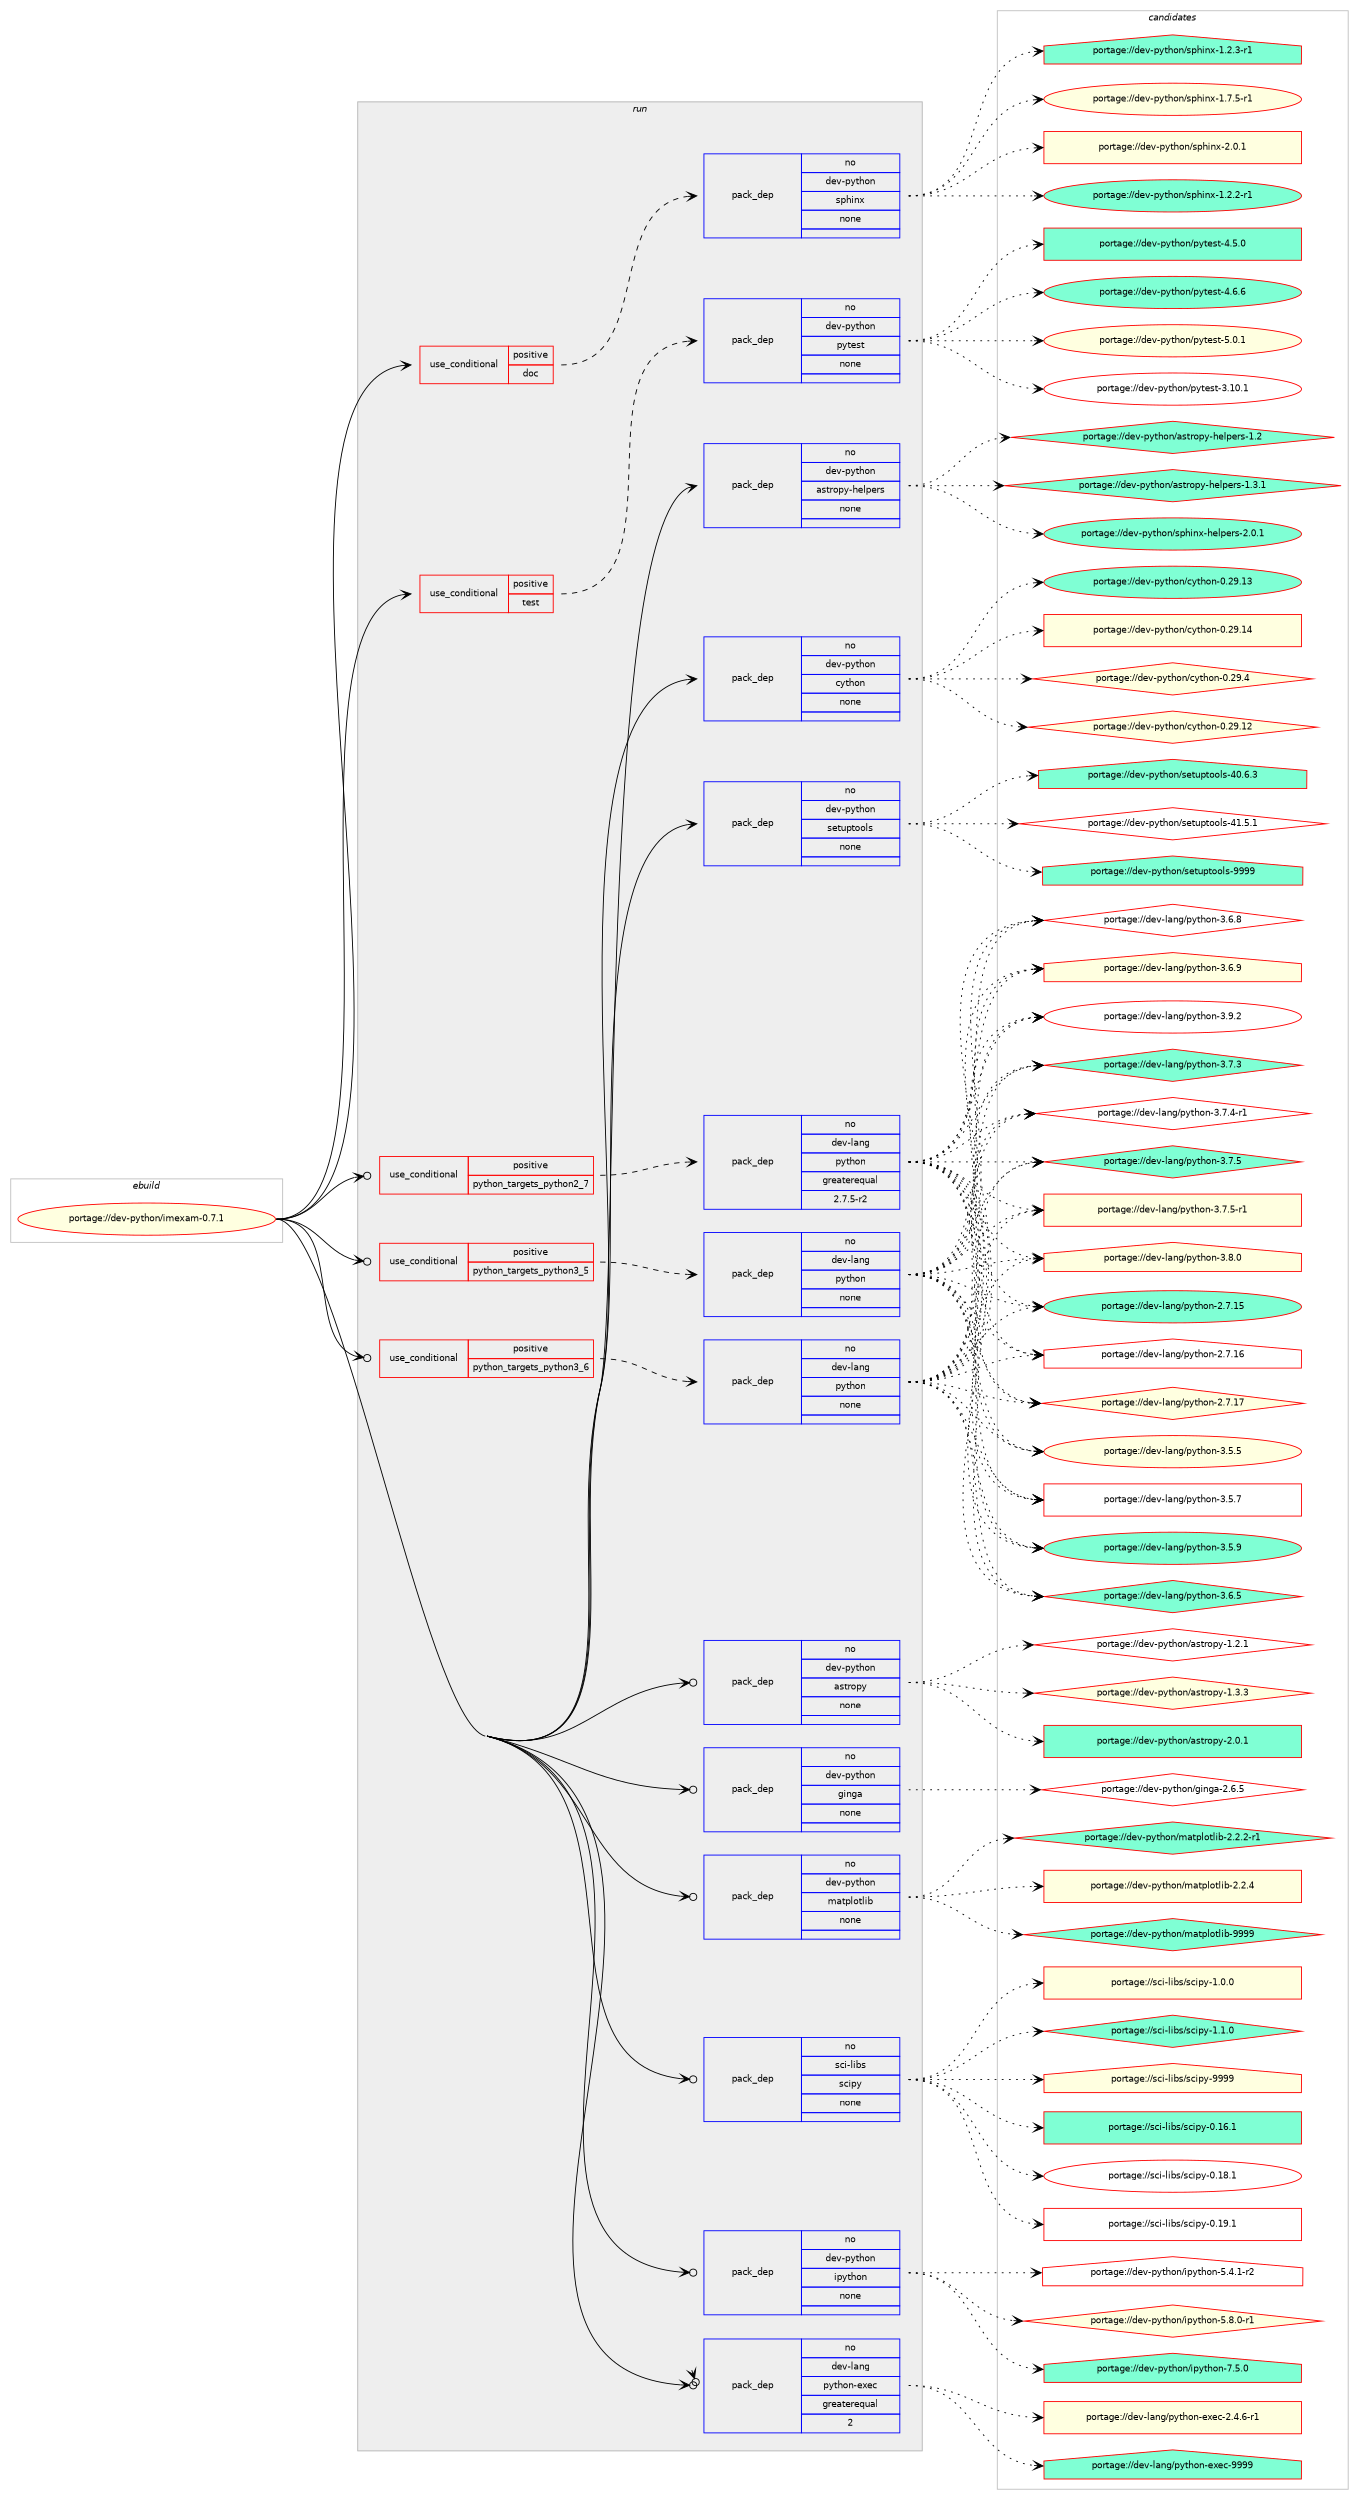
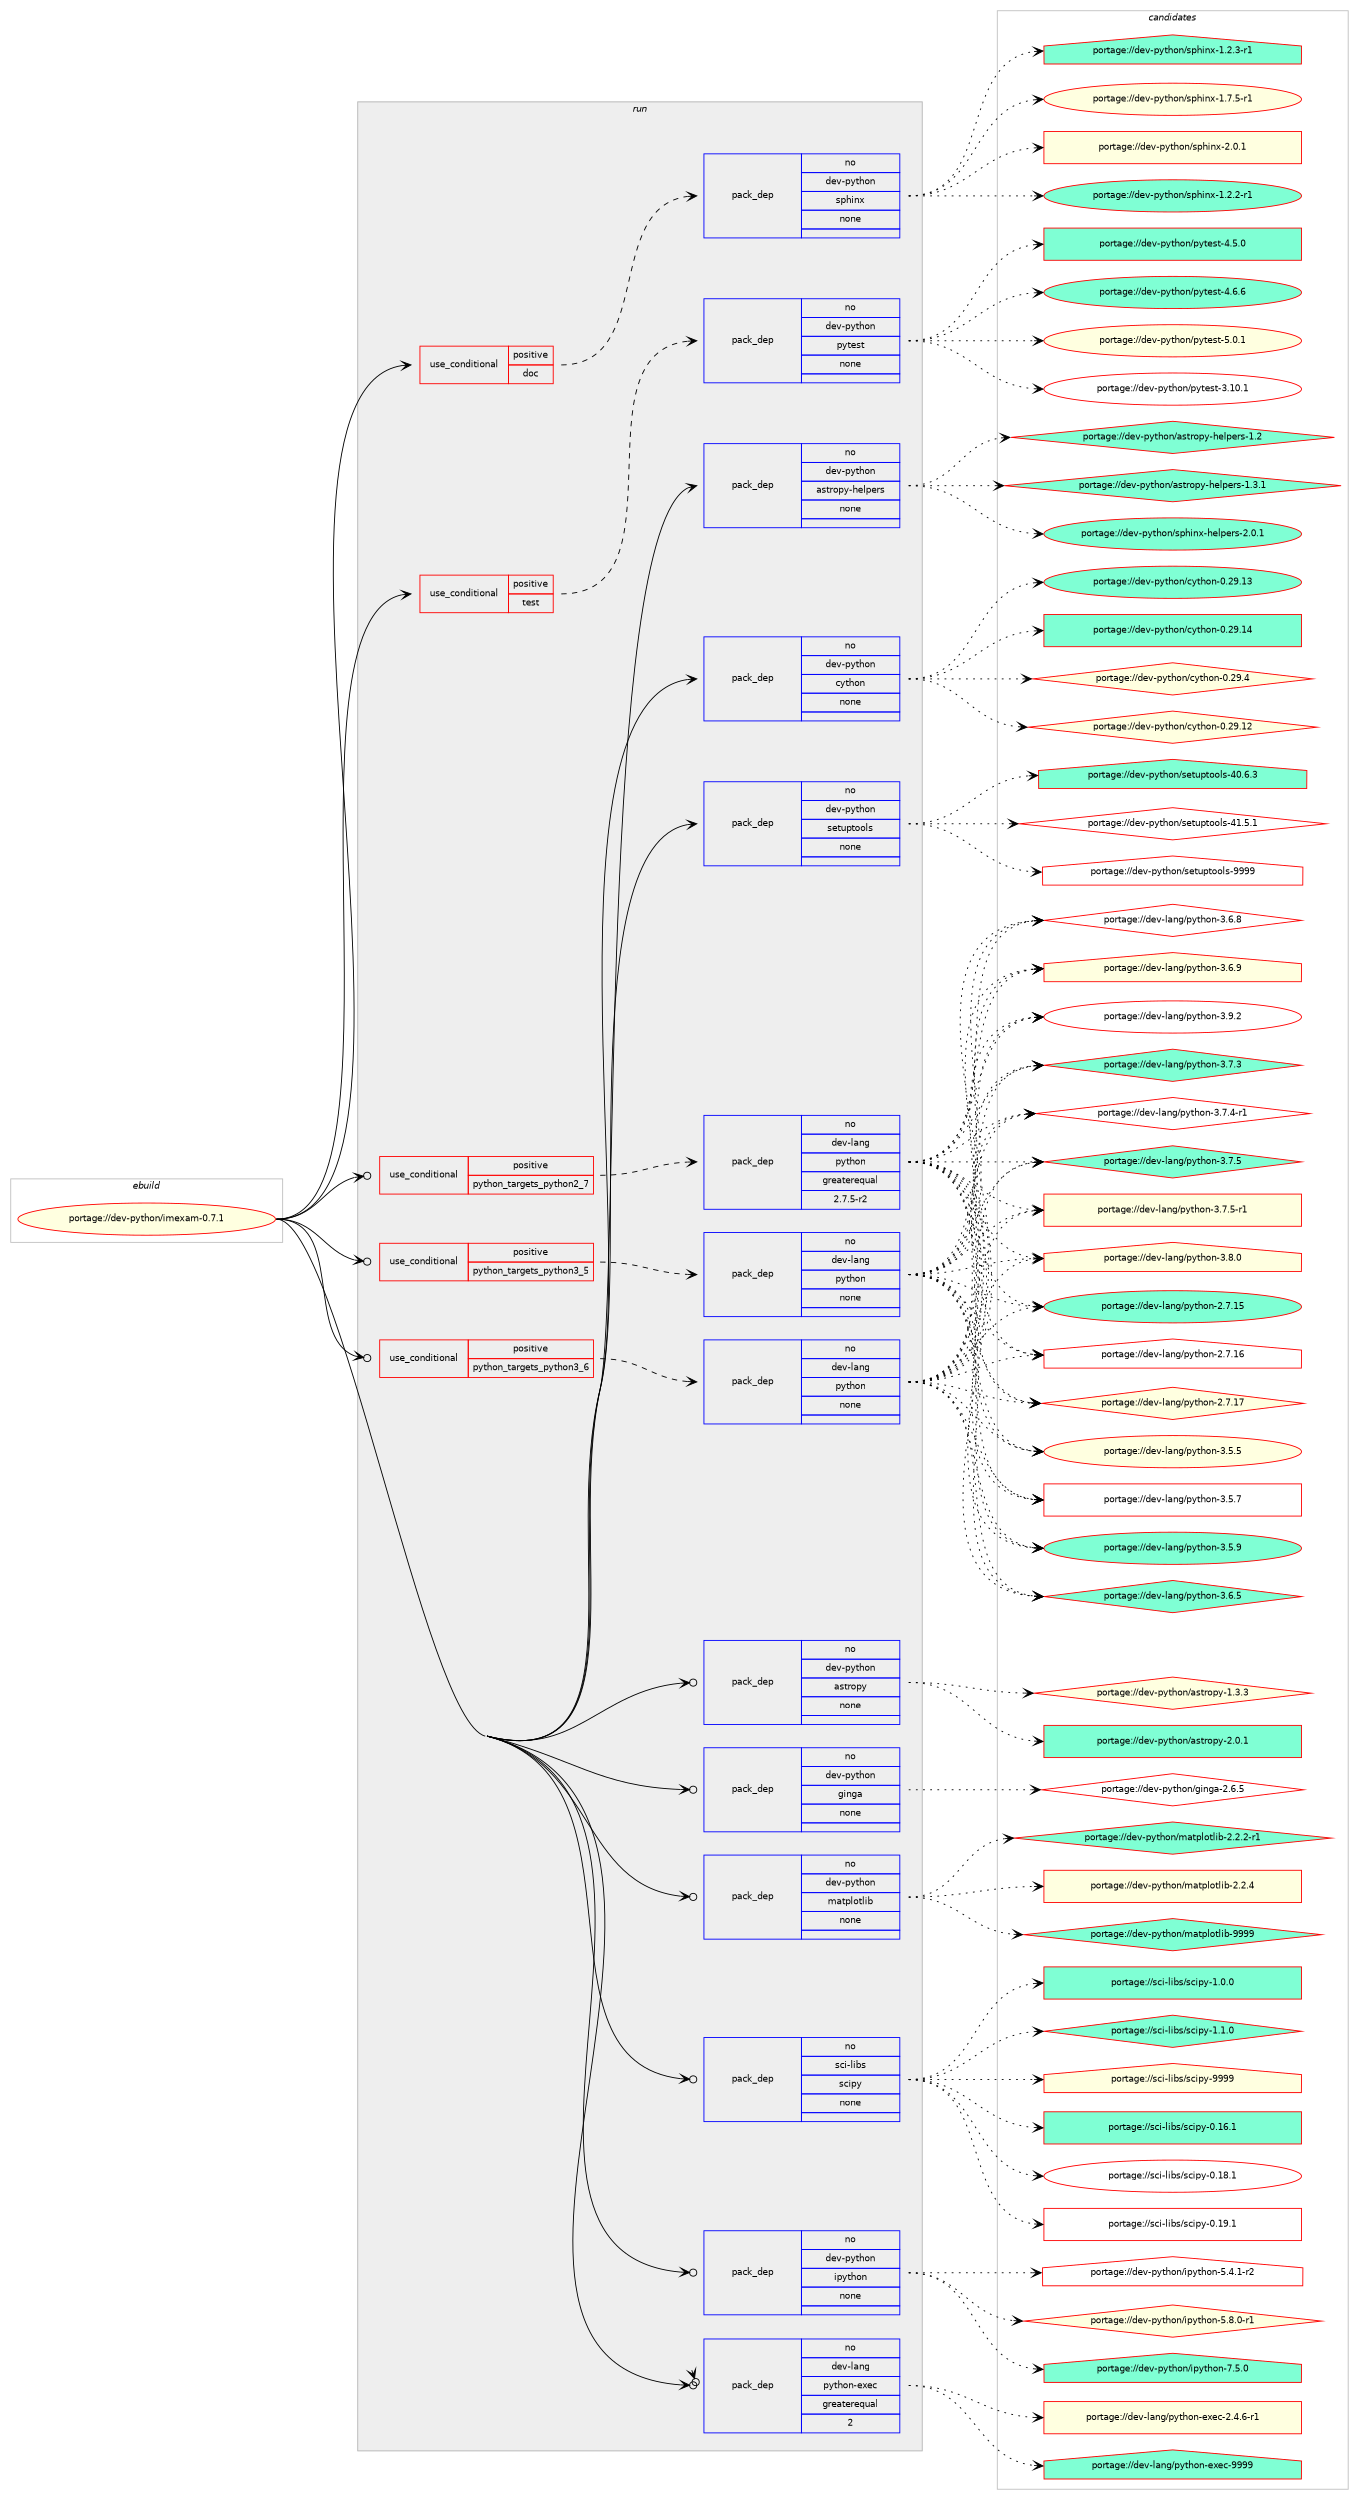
node "portage://dev-python/cython-0.29.14": fillcolor lightyellow -> aquamarine
node "portage://dev-python/setuptools-9999": fillcolor aquamarine -> white
node "portage://dev-python/astropy-1.2.1": removed
node "portage://sci-libs/scipy-1.0.0": fillcolor lightyellow -> aquamarine
